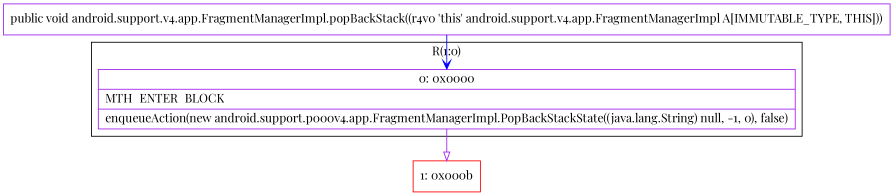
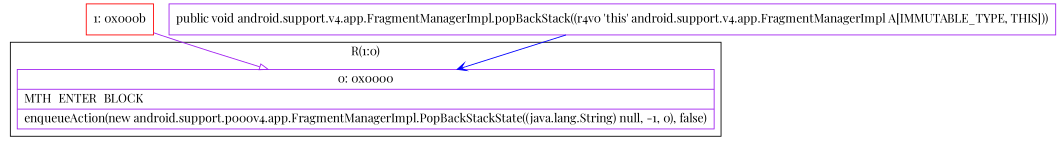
edge "0: 0x0000" -> "1: 0x000b": reversed
